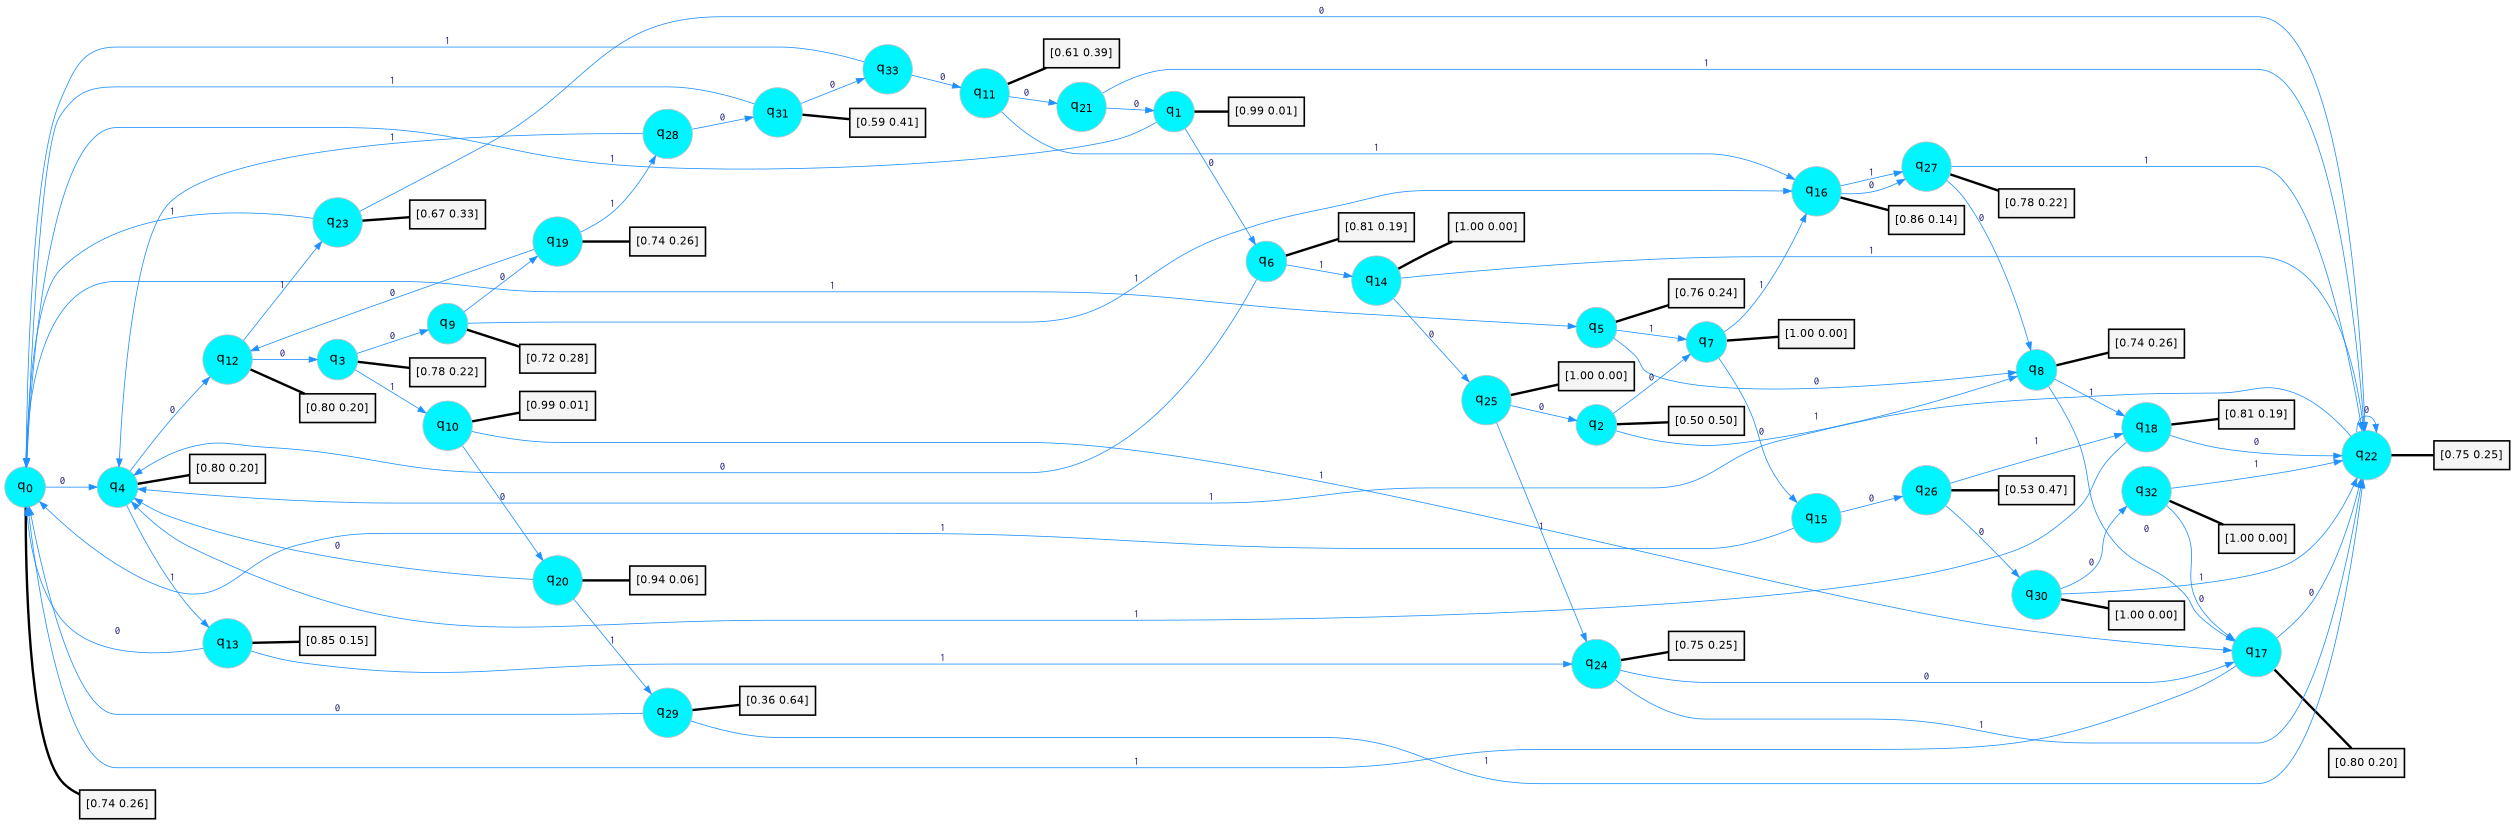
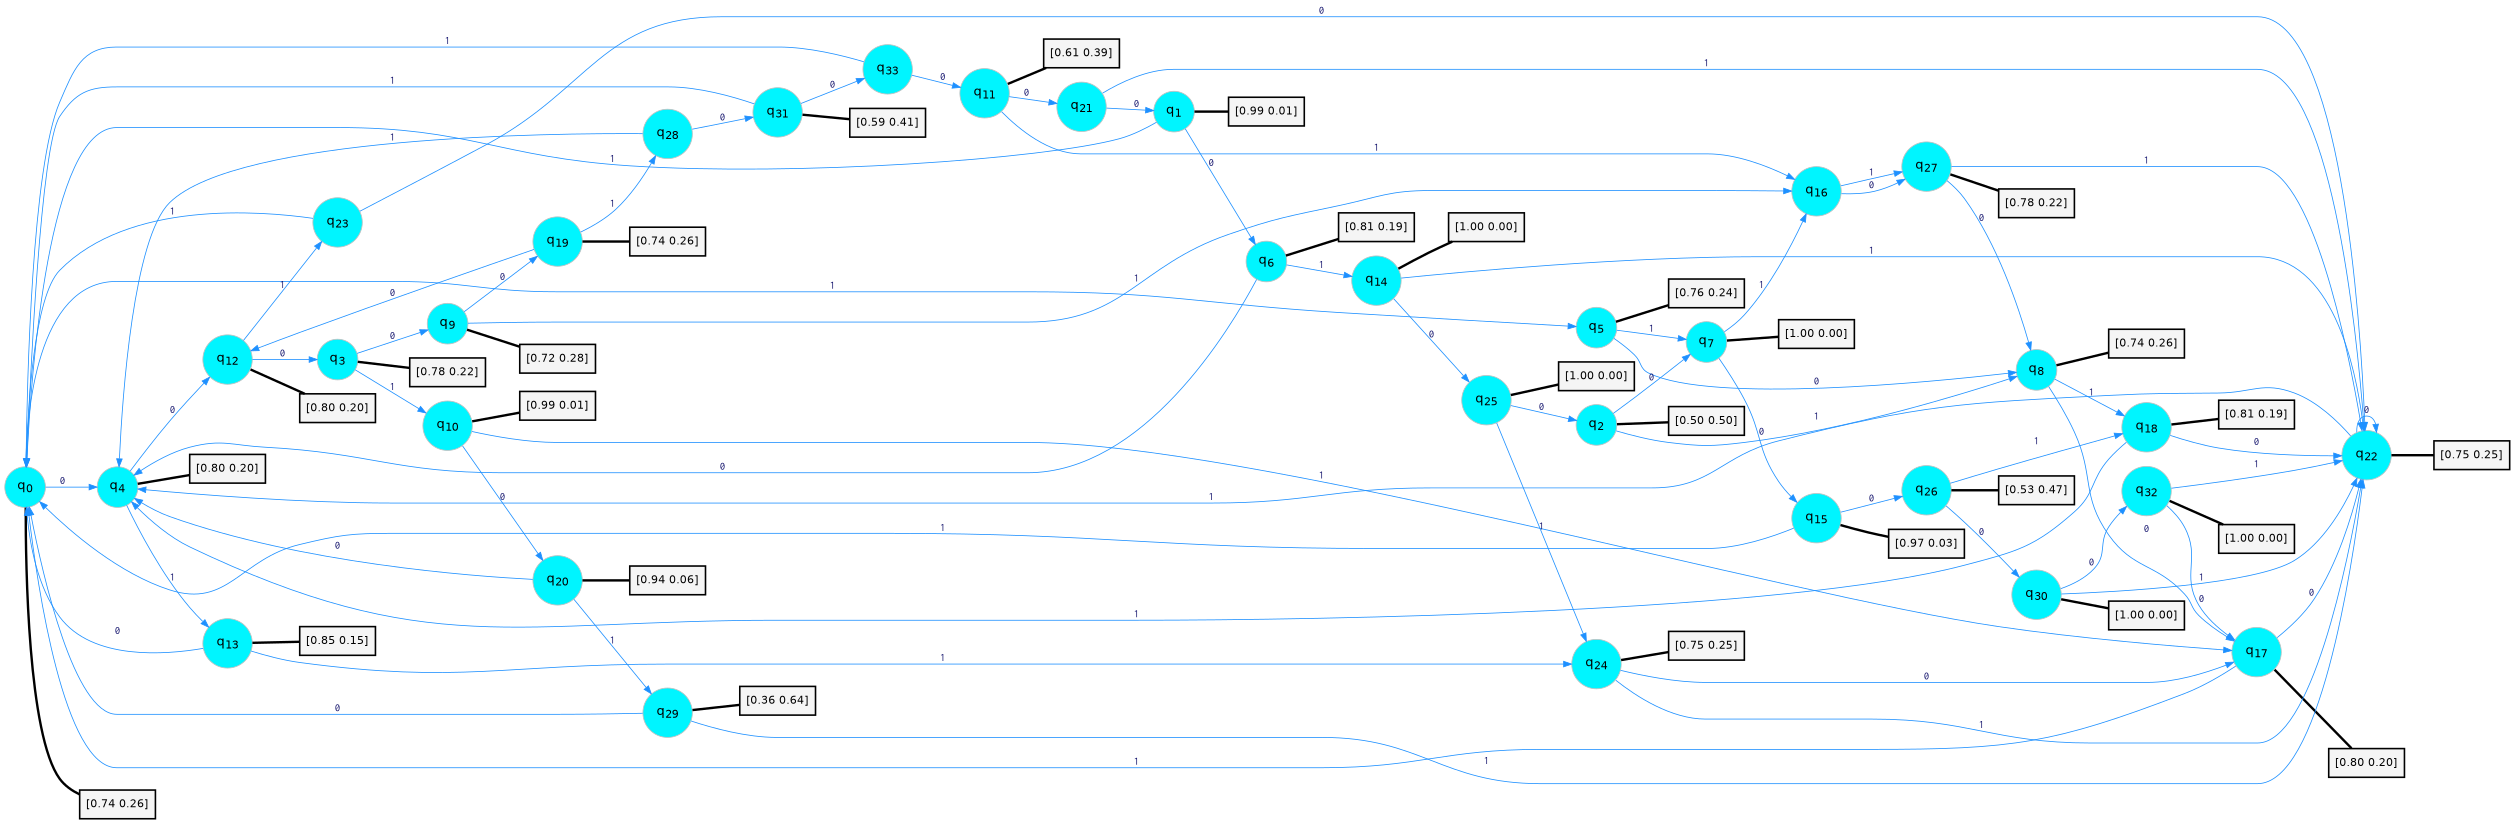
node "[0.67 0.33]": removed
node "[0.86 0.14]": removed
node "[0.97 0.03]": added
